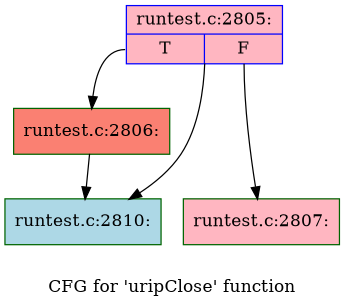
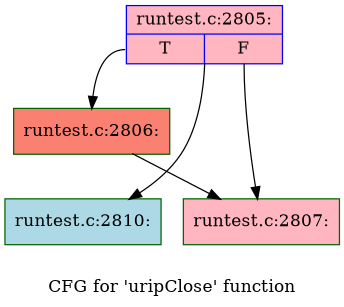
edge "runtest.c:2806:" -> "runtest.c:2810:": now "runtest.c:2806:" -> "runtest.c:2807:"
